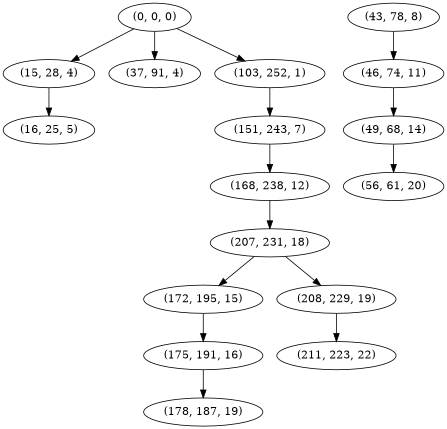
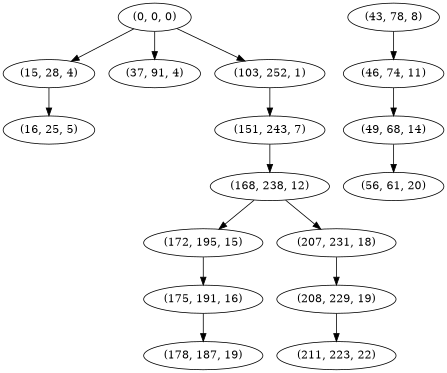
edge "(207, 231, 18)" -> "(172, 195, 15)": now "(168, 238, 12)" -> "(172, 195, 15)"
